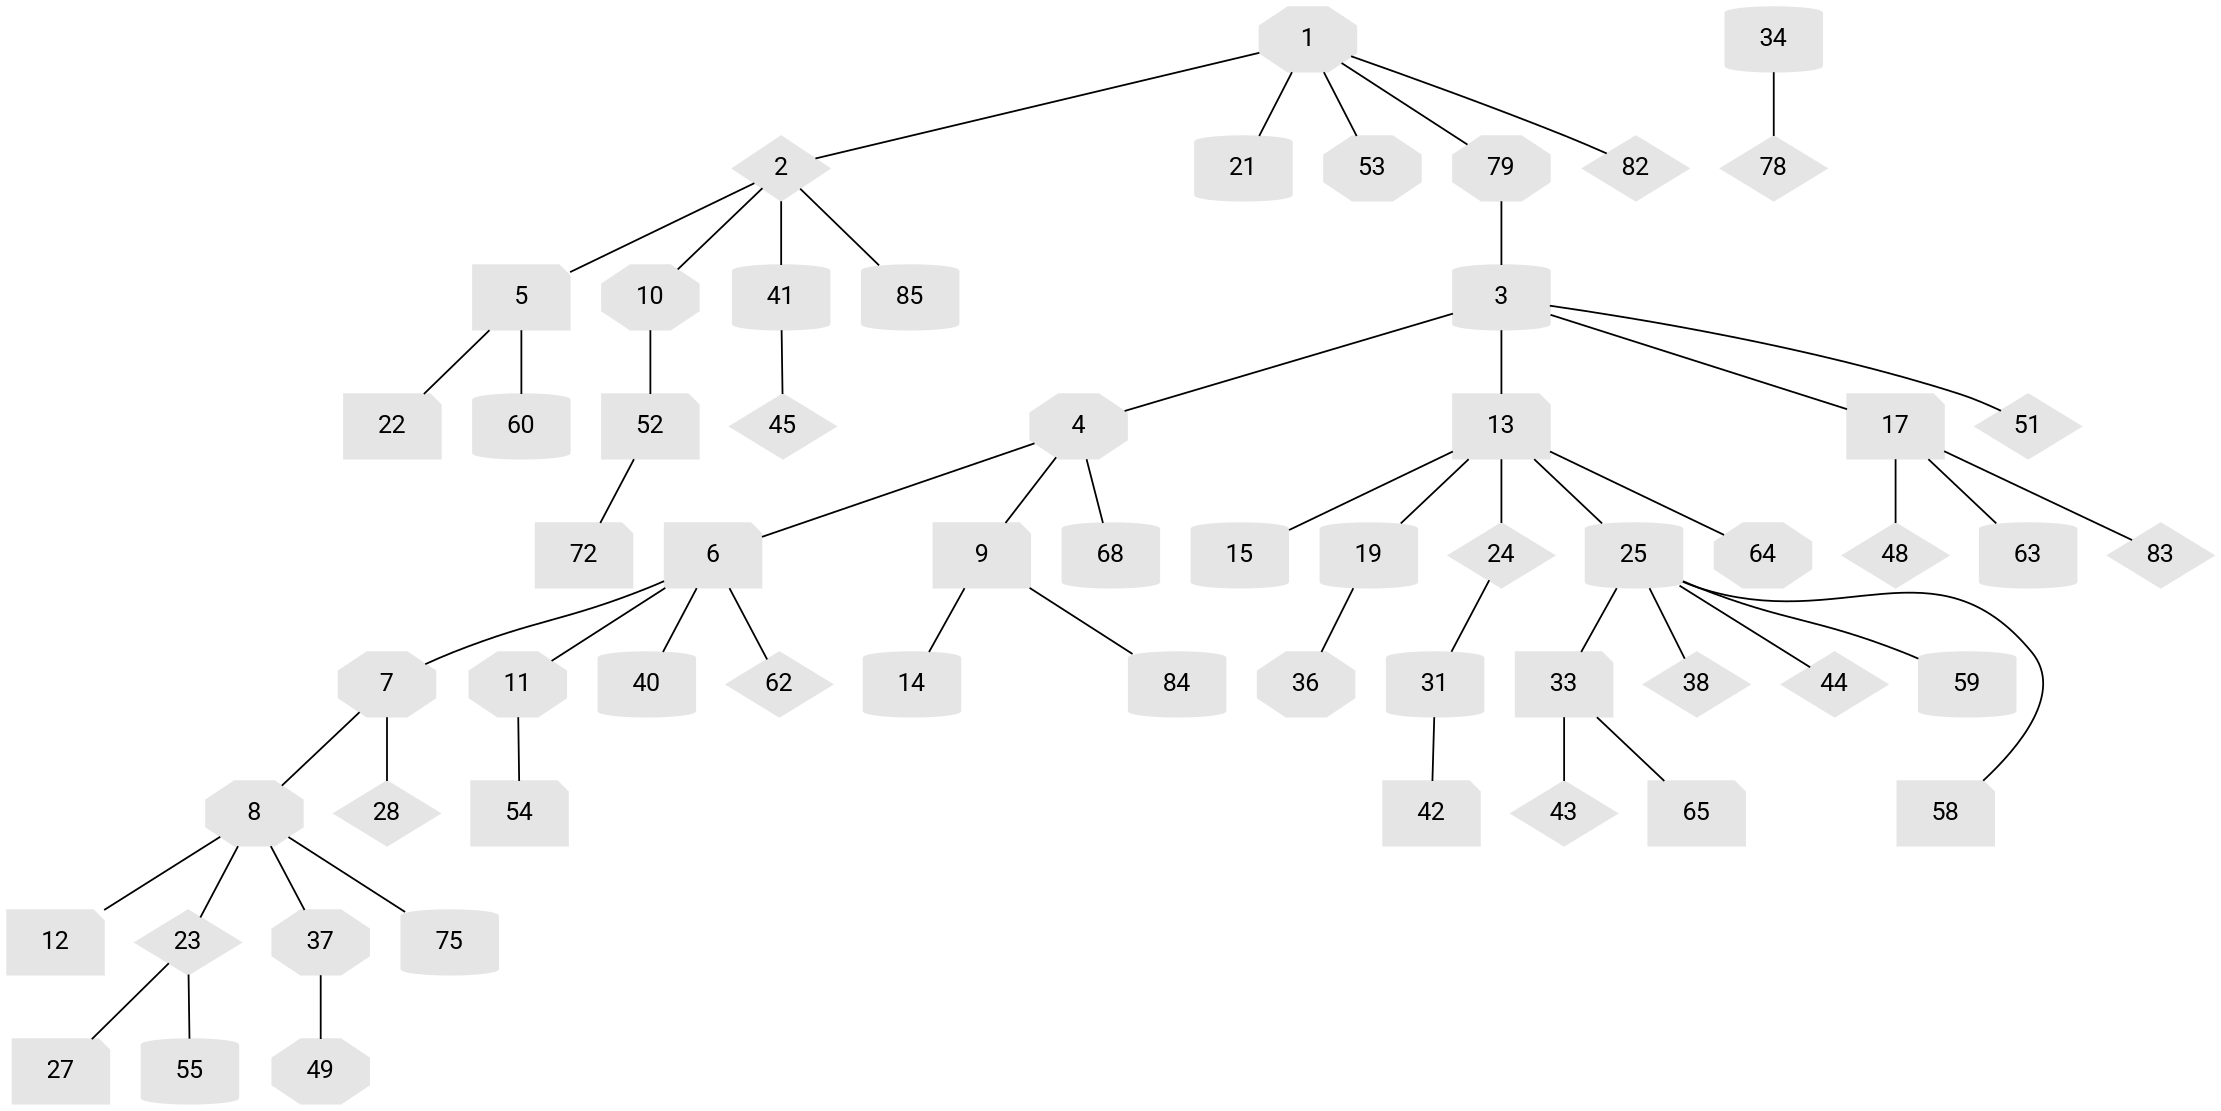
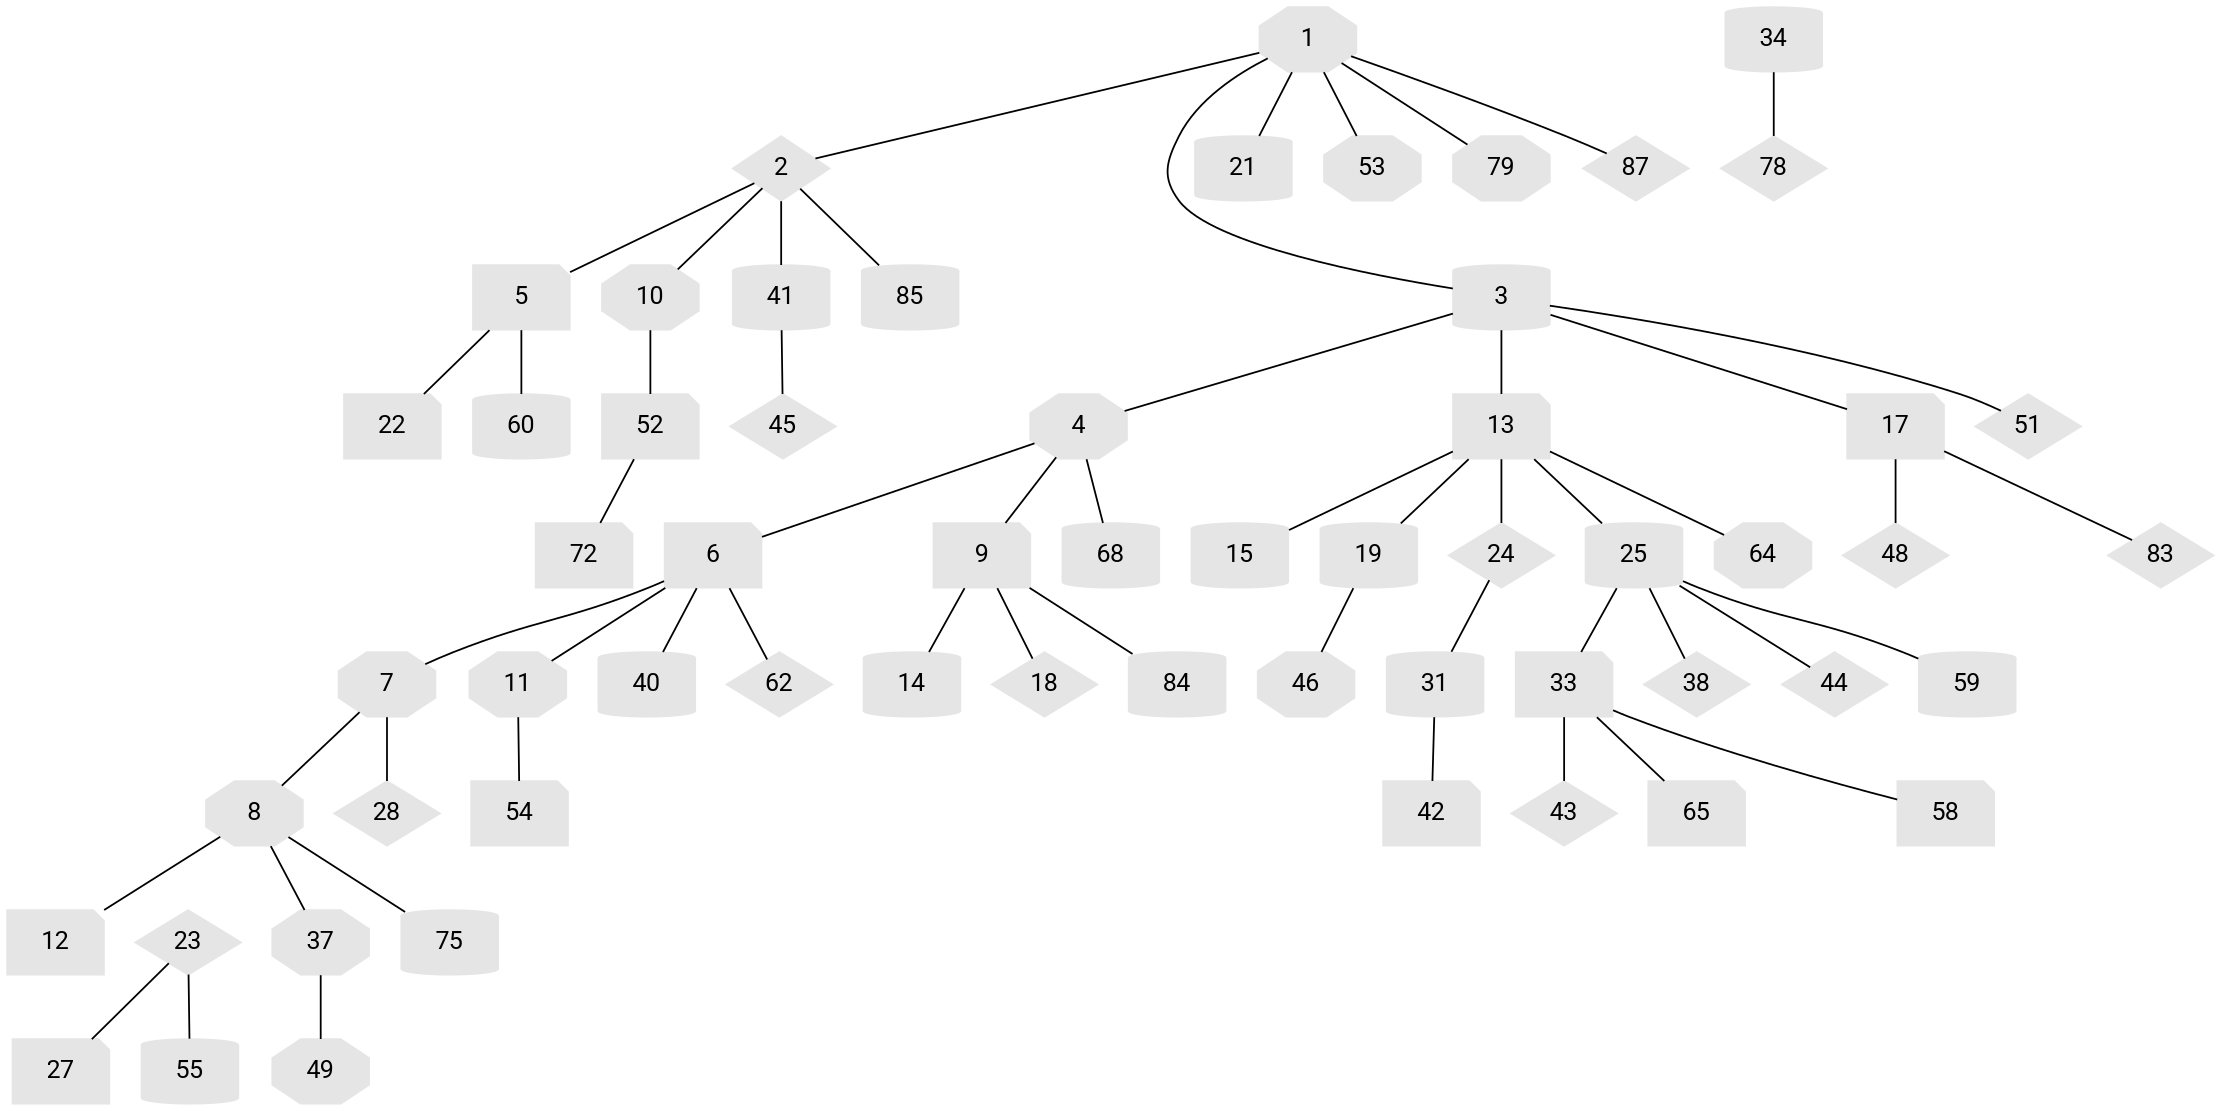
node "82": label "82" -> "87"
edge "79" -- "3": now "1" -- "3"
node "63": removed
edge "25" -- "58": now "33" -- "58"
node "18": added
node "36": label "36" -> "46"
edge "8" -- "23": removed
